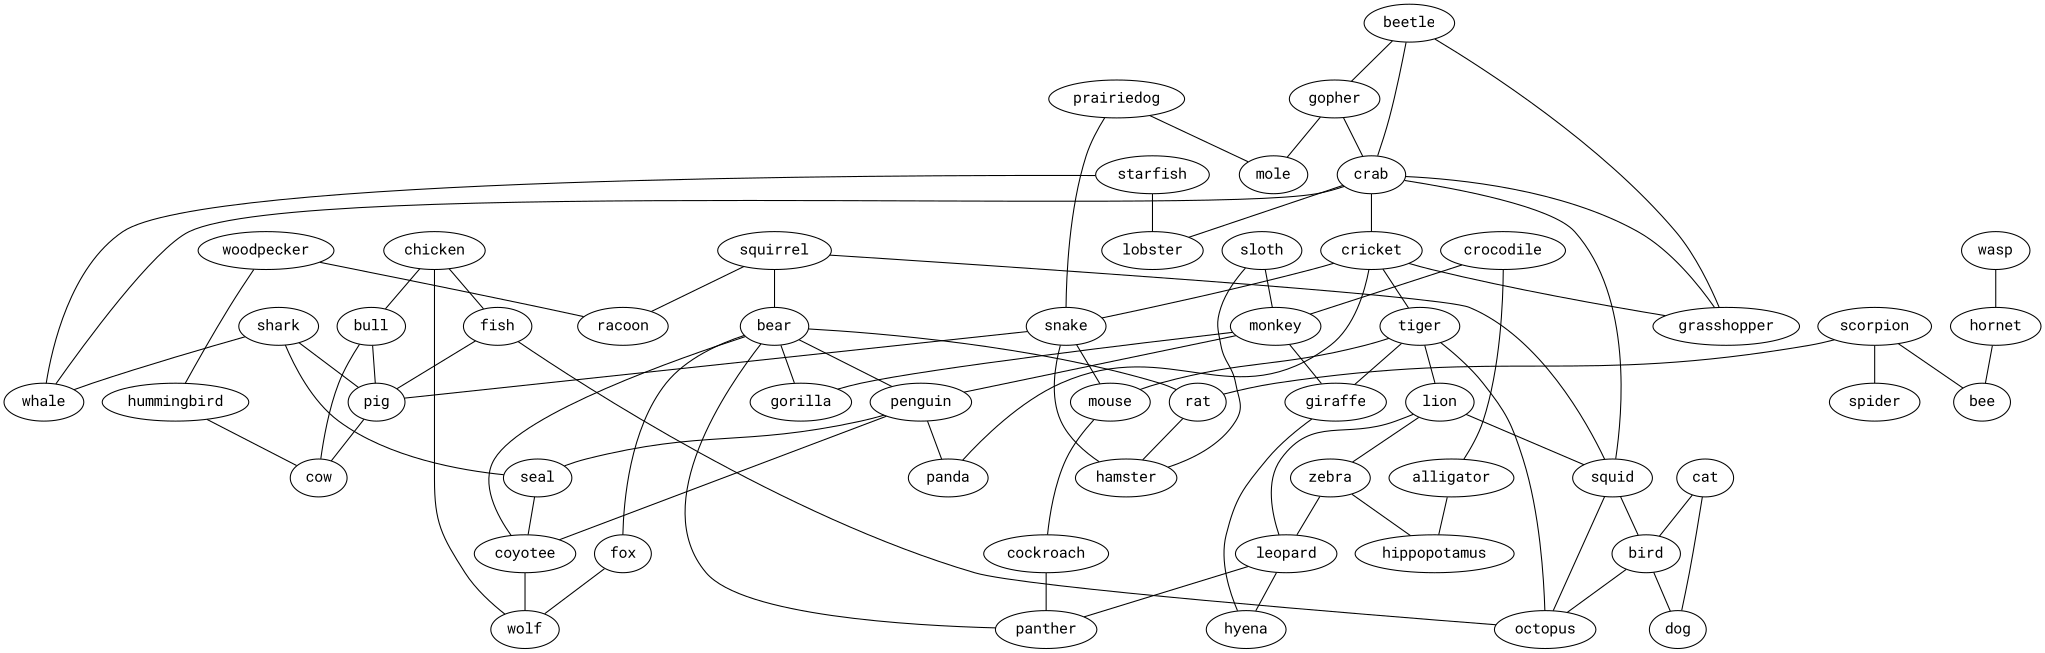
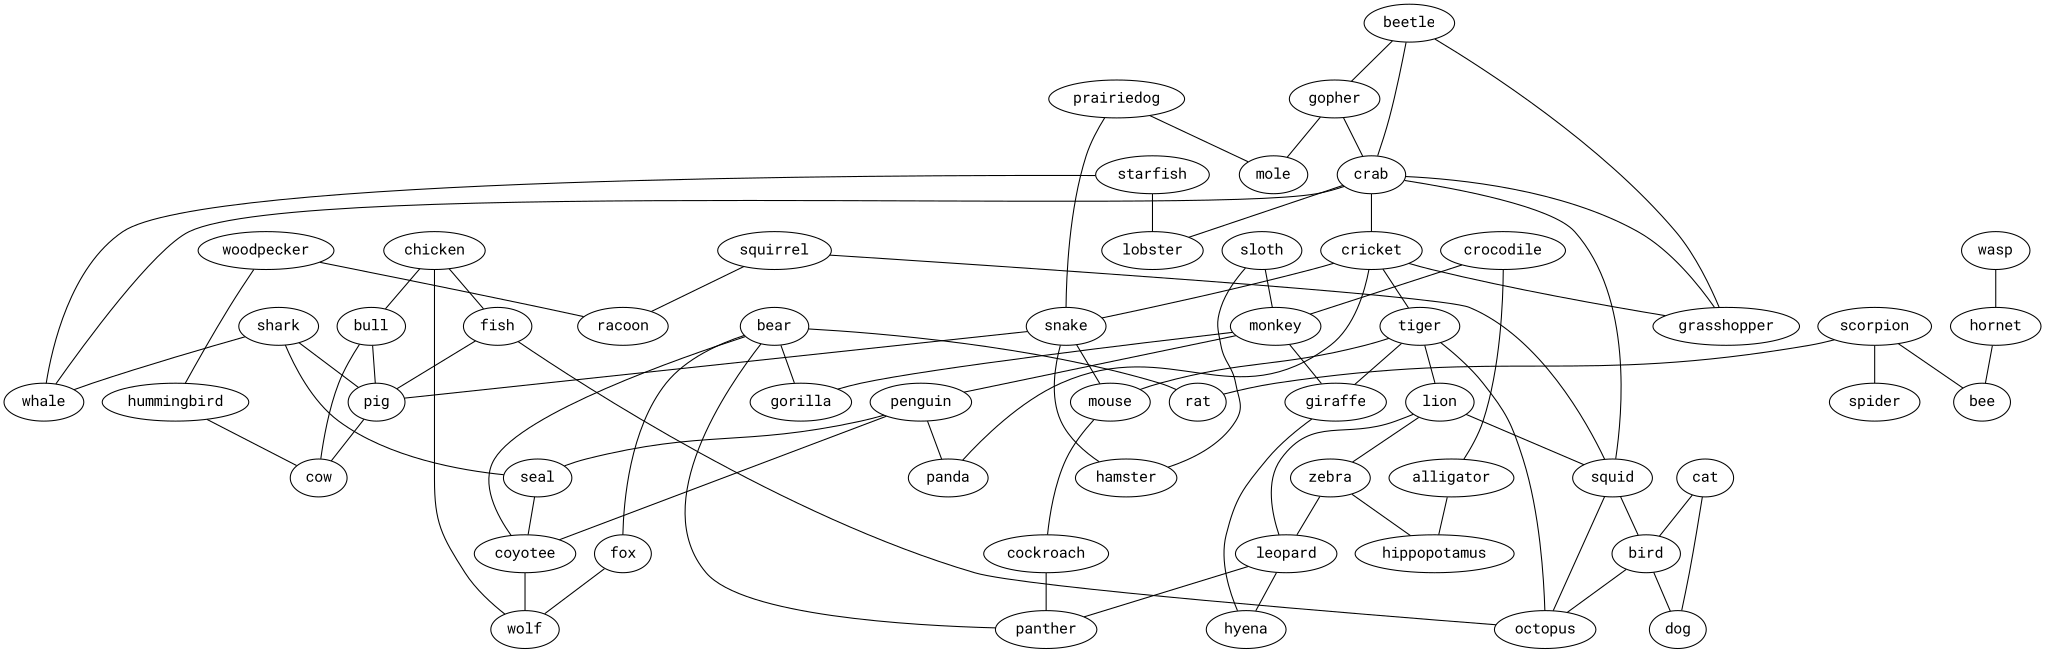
edge "squirrel" -- "bear": removed
edge "bear" -- "penguin": removed
edge "rat" -- "hamster": removed
